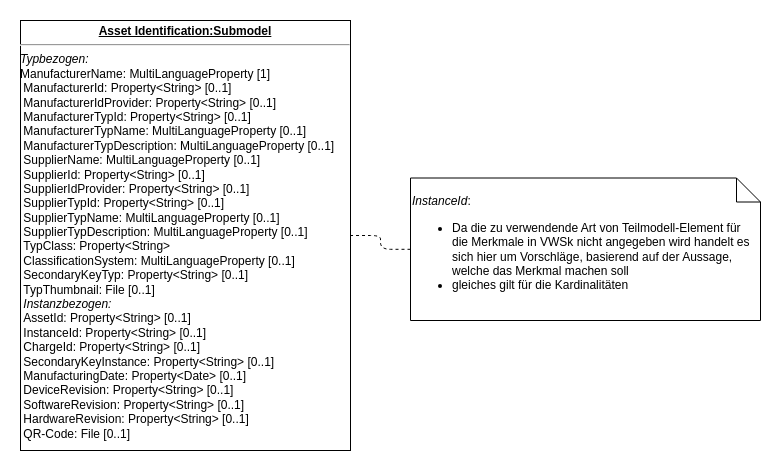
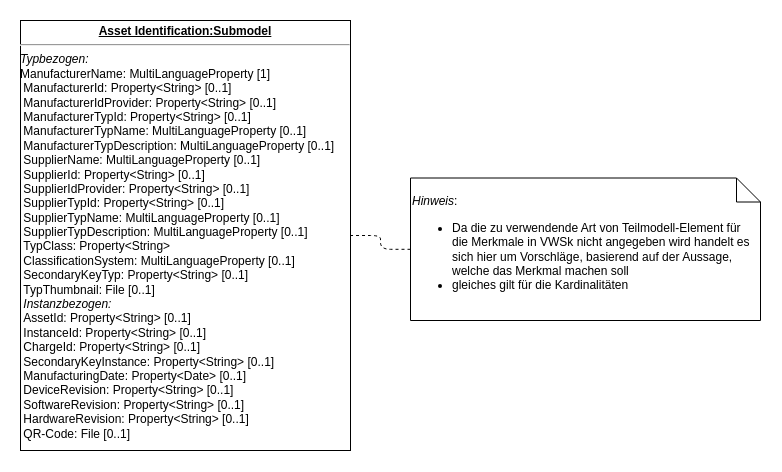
node "InstanceId: Da die zu verwendende Art von Teilmodell-Element für die Merkmale in VWSk nicht angegeben wird handelt es sich hier um Vorschläge, basierend auf der Aussage, welche das Merkmal machen soll gleiches gilt für die Kardinalitäten": label "InstanceId: Da die zu verwendende Art von Teilmodell-Element für die Merkmale in VWSk nicht angegeben wird handelt es sich hier um Vorschläge, basierend auf der Aussage, welche das Merkmal machen soll gleiches gilt für die Kardinalitäten" -> "Hinweis: Da die zu verwendende Art von Teilmodell-Element für die Merkmale in VWSk nicht angegeben wird handelt es sich hier um Vorschläge, basierend auf der Aussage, welche das Merkmal machen soll gleiches gilt für die Kardinalitäten"
